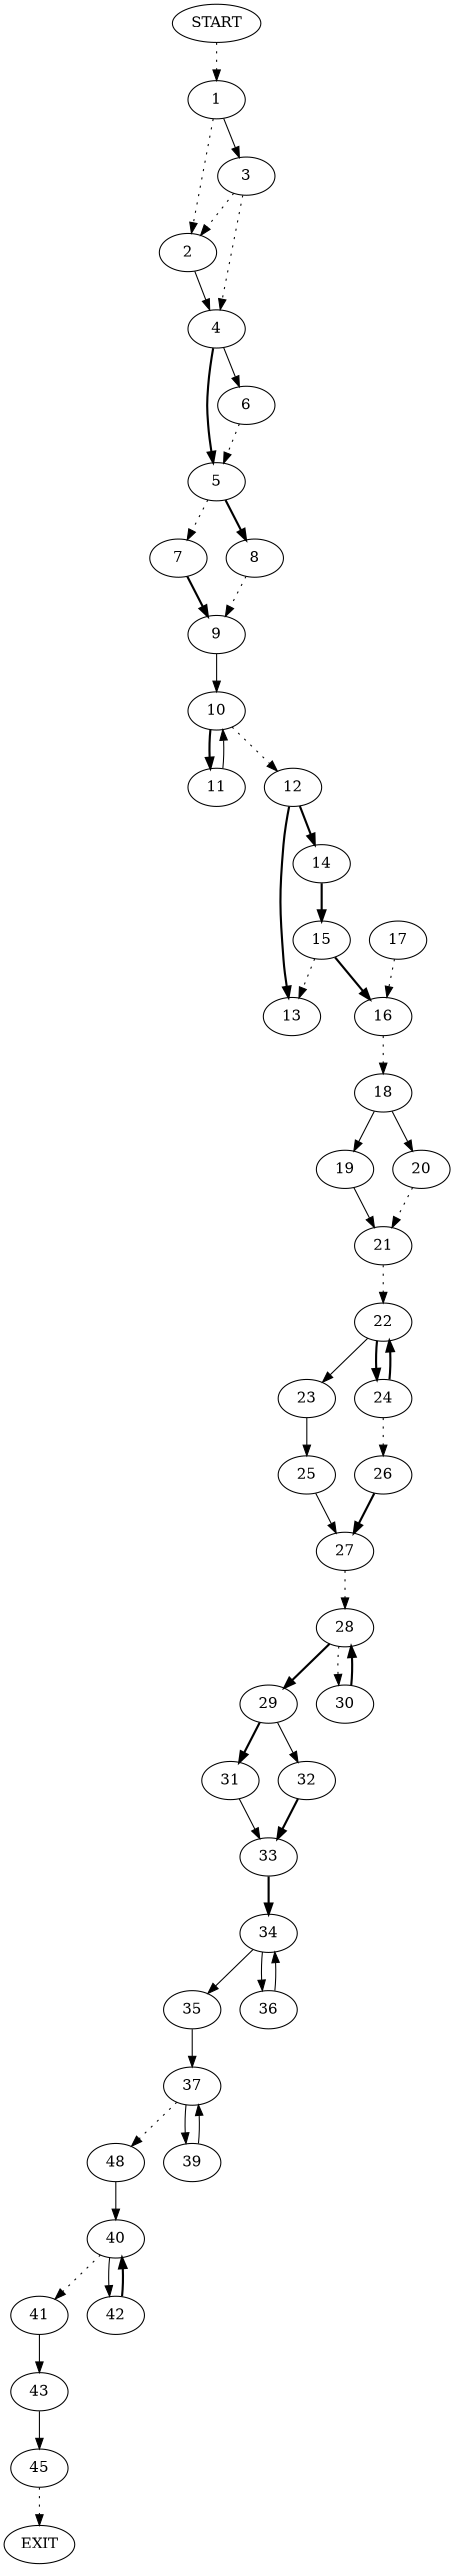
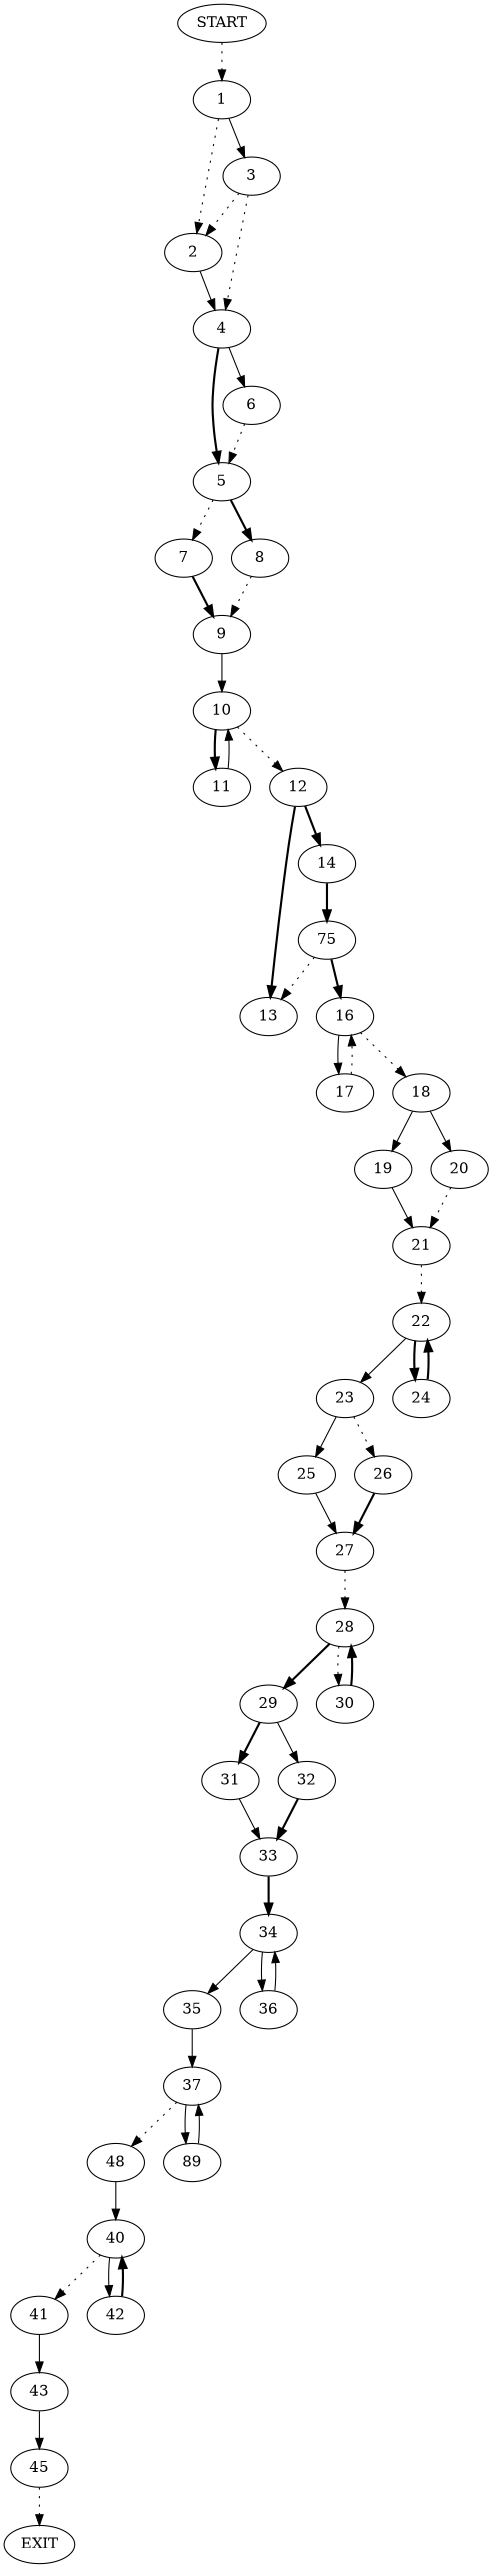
node "15": label "15" -> "75"
edge "16" -> "17": added
edge "24" -> "26": now "23" -> "26"
node "39": label "39" -> "89"
